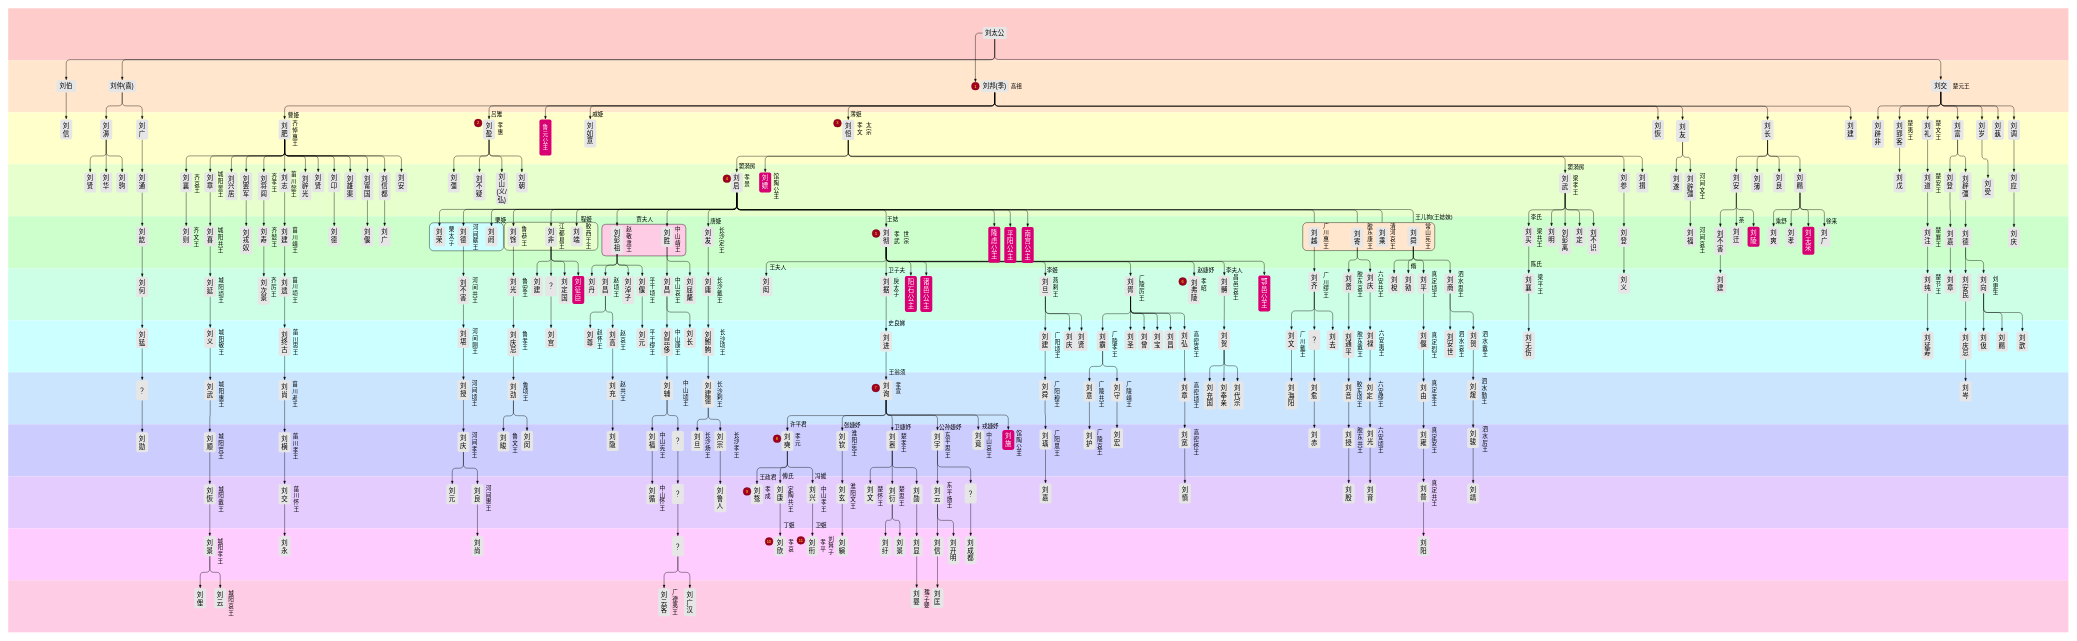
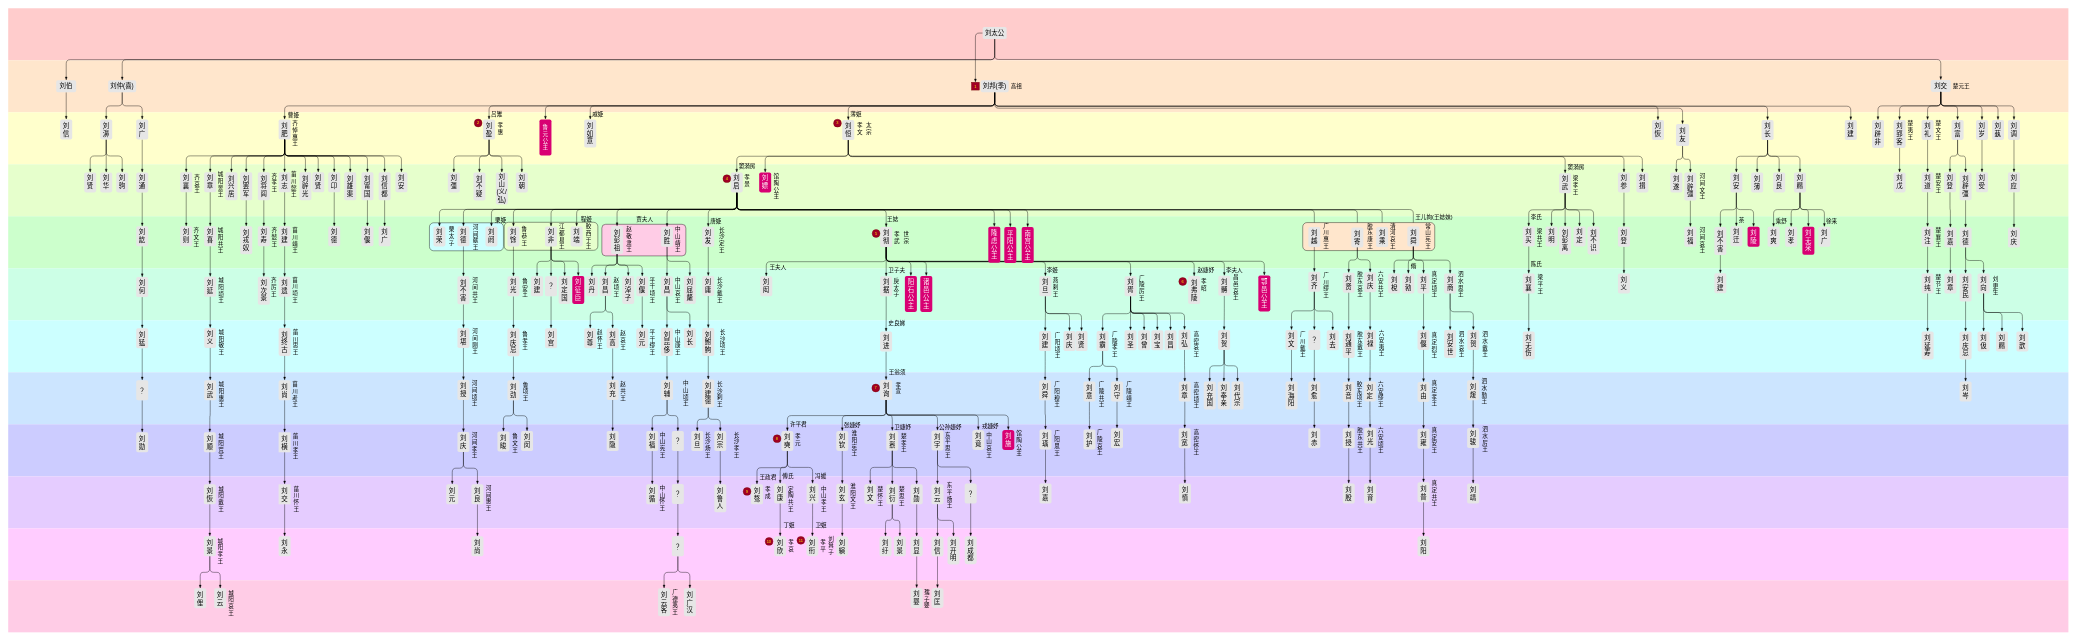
node "1": shape ellipse -> rectangle
node "刘 友": moved (1682, 131) -> (1682, 135)
node "刘 受": moved (1988, 188) -> (1982, 182)
